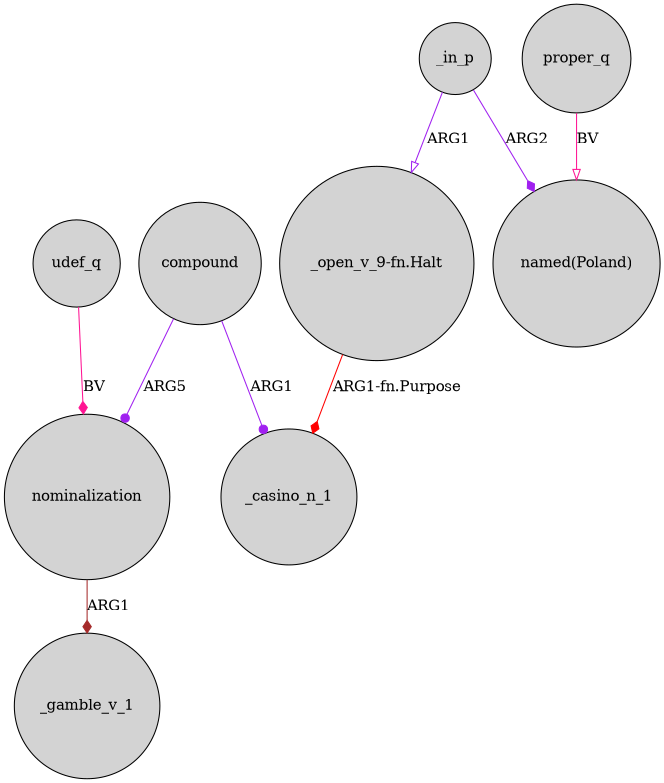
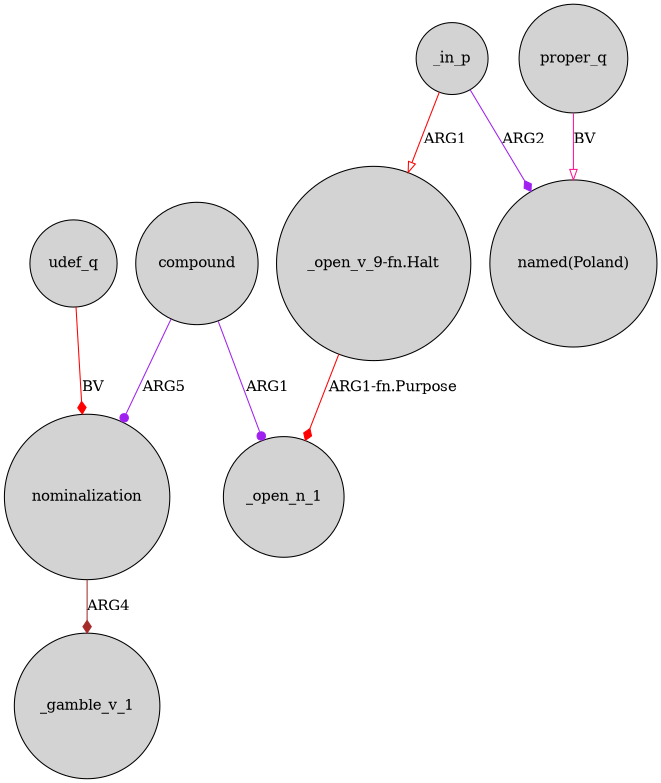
edge "_in_p" -> "_open_v_9-fn.Halt": color purple -> red
edge "udef_q" -> "nominalization": color deeppink -> red
node "_casino_n_1": label "_casino_n_1" -> "_open_n_1"
edge "nominalization" -> "_gamble_v_1": label "ARG1" -> "ARG4"
